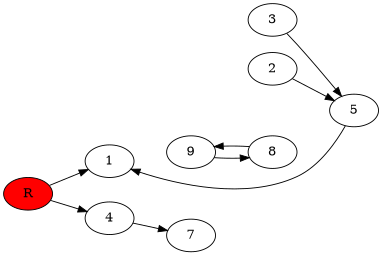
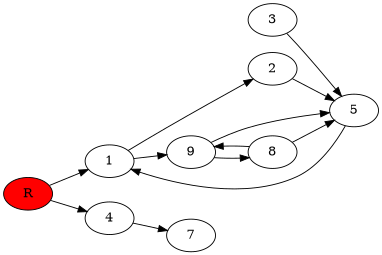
edge "1" -> "2": added
edge "9" -> "5": added
edge "8" -> "5": added
edge "1" -> "9": added
